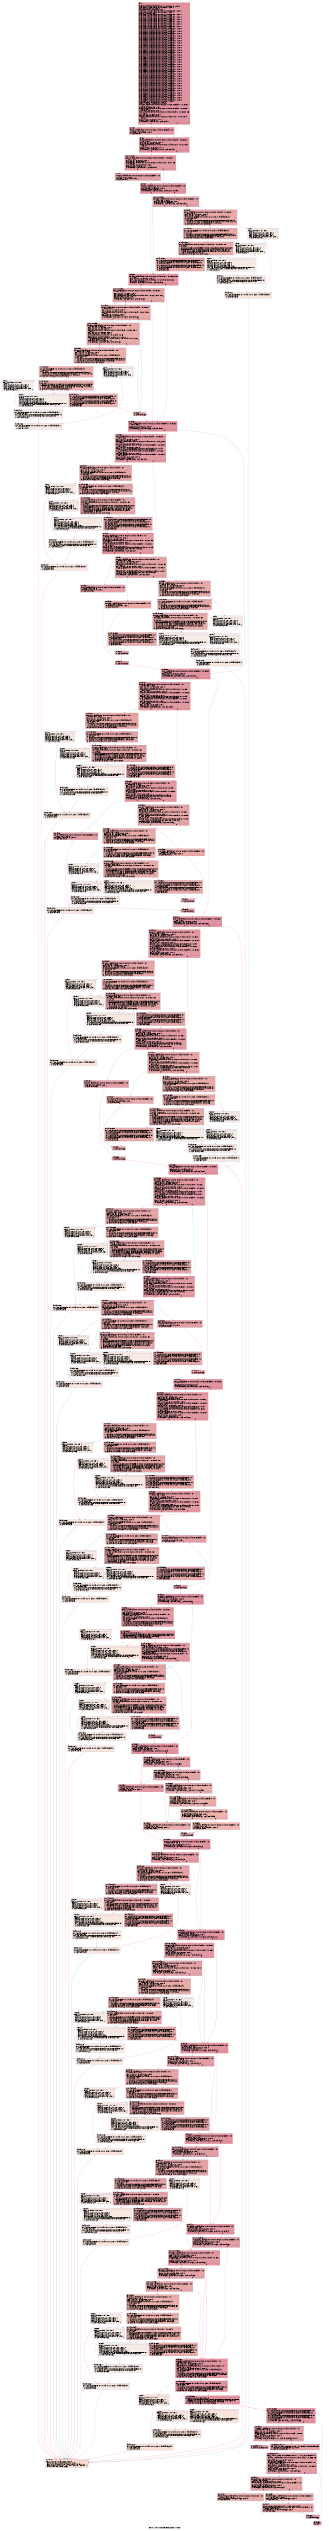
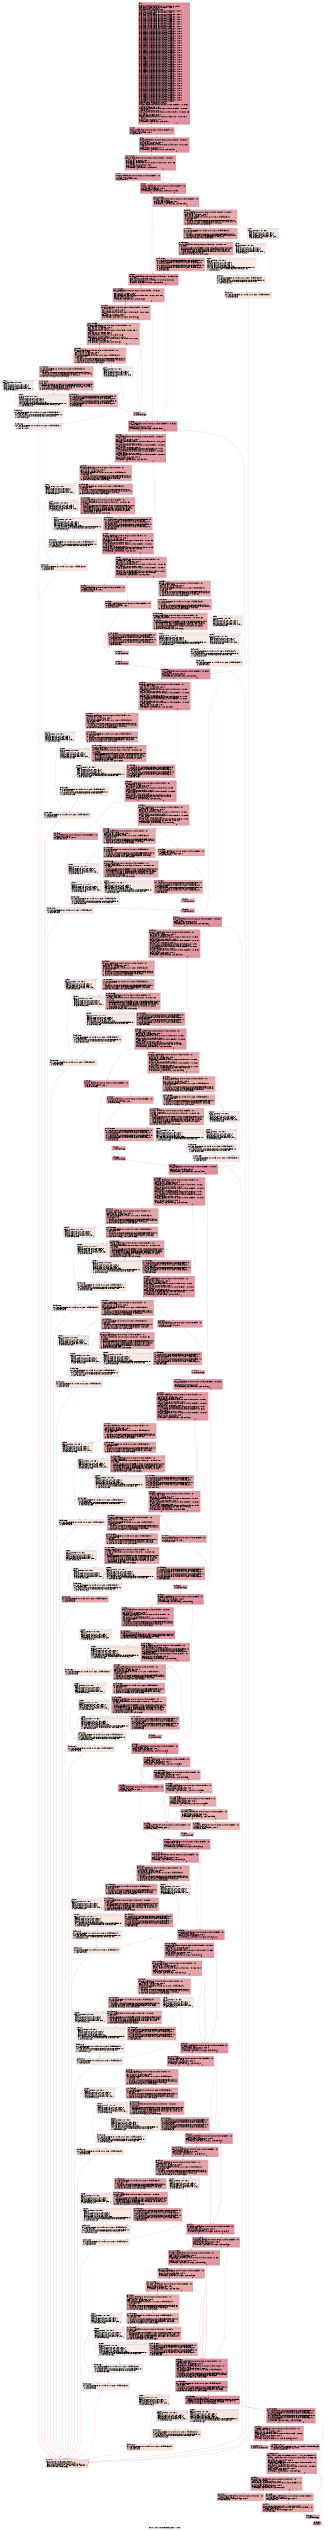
node "ehcleanup340:": fillcolor #f3c7b170 -> #cc403a70
